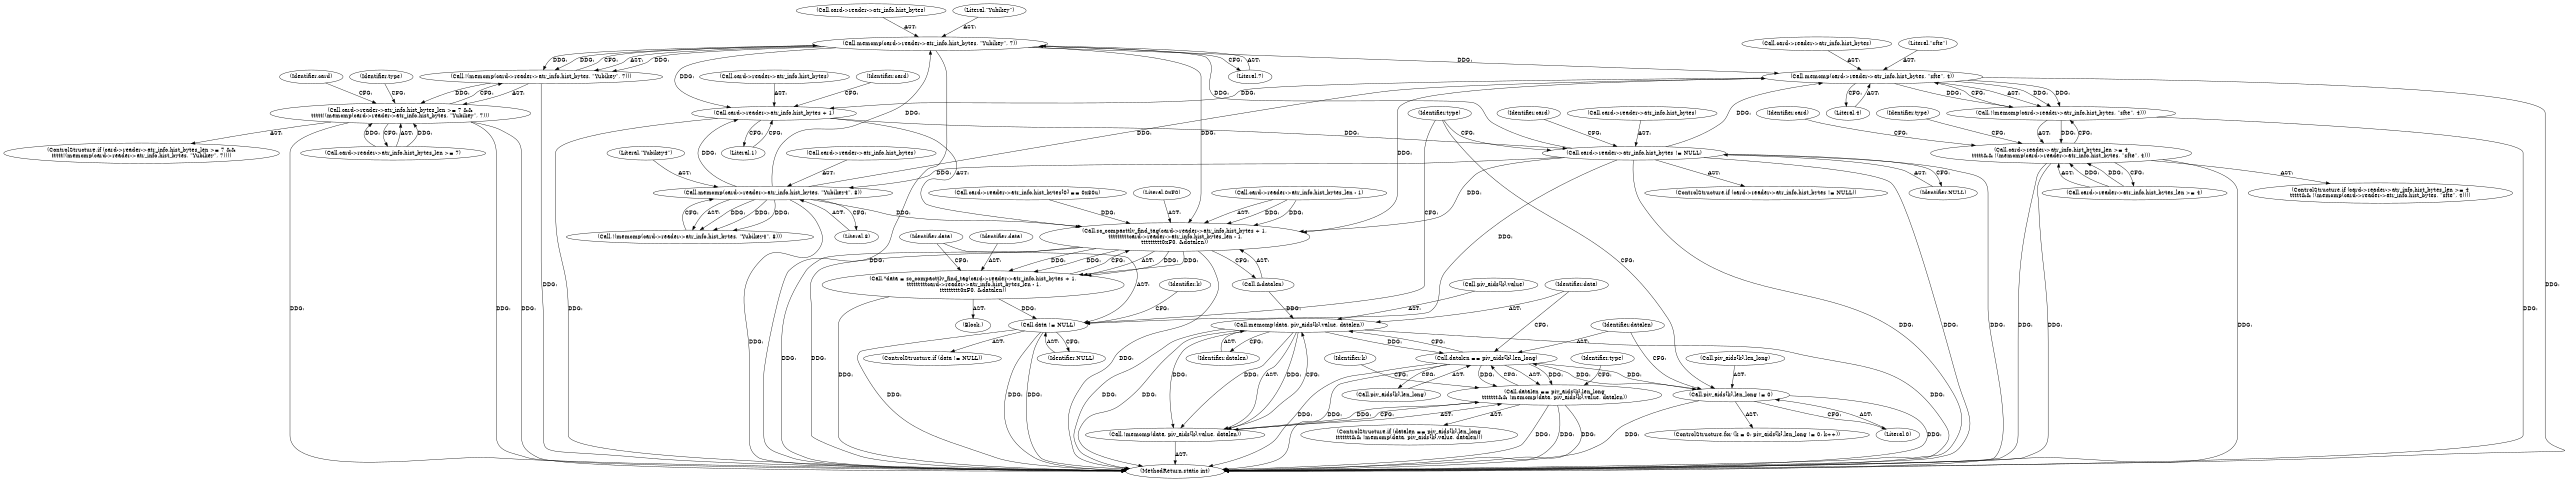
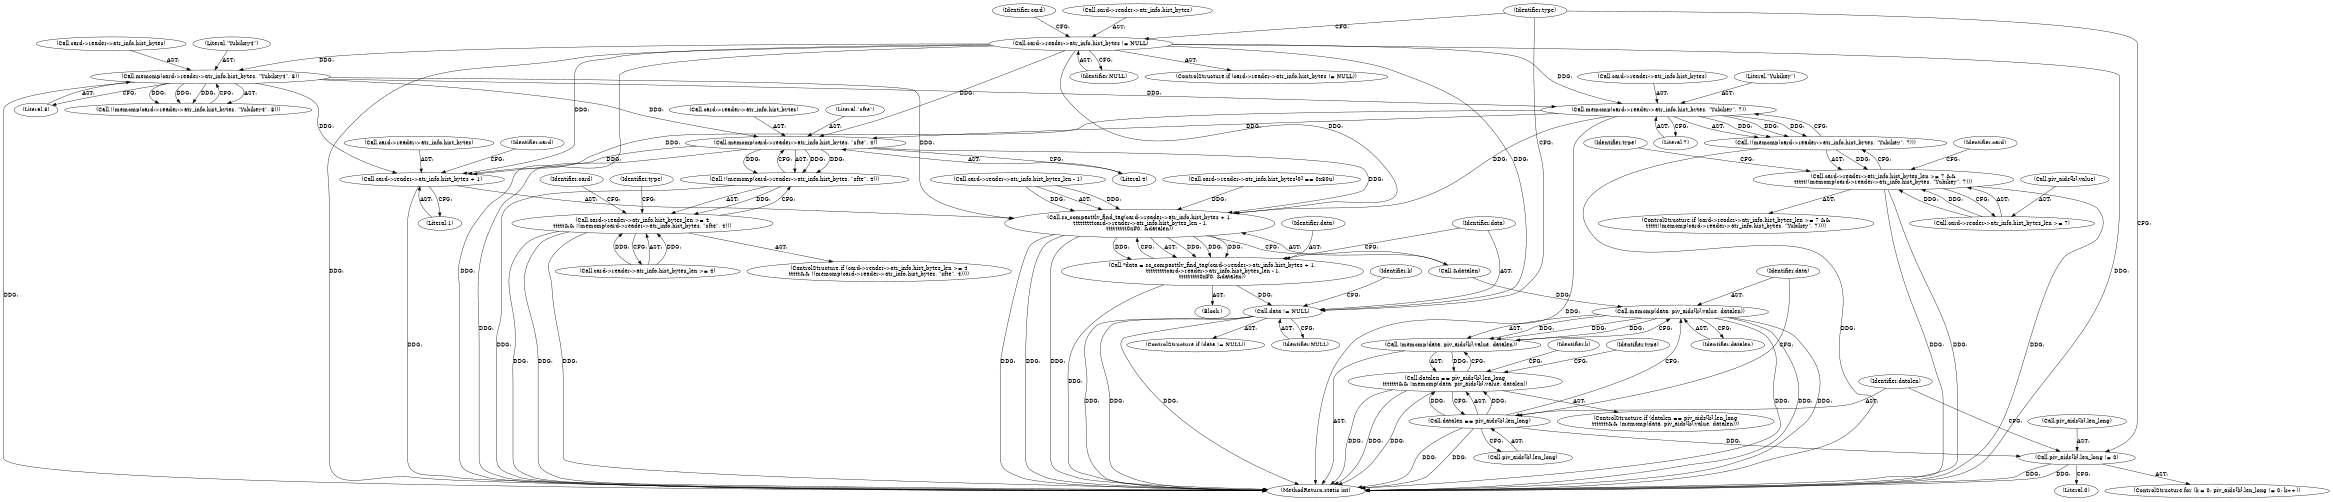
edge "(Call,card->reader->atr_info.hist_bytes + 1)" -> "(Call,card->reader->atr_info.hist_bytes != NULL)": reversed
edge "(Literal,1)" -> "(Call,card->reader->atr_info.hist_bytes + 1)": label "CFG: " -> "AST: "
node "(Literal,0xF0)": removed
edge "(Call,piv_aids[k].value)" -> "(Call,memcmp(data, piv_aids[k].value, datalen))": now "(Call,piv_aids[k].value)" -> "(Call,card->reader->atr_info.hist_bytes_len >= 7)"
edge "(Call,memcmp(data, piv_aids[k].value, datalen))" -> "(Call,datalen == piv_aids[k].len_long)": removed, label "DDG:"
edge "(Call,piv_aids[k].len_long != 0)" -> "(Call,datalen == piv_aids[k].len_long)": removed, label "DDG:"
edge "(Literal,0)" -> "(Call,piv_aids[k].len_long != 0)": removed, label "AST:"
